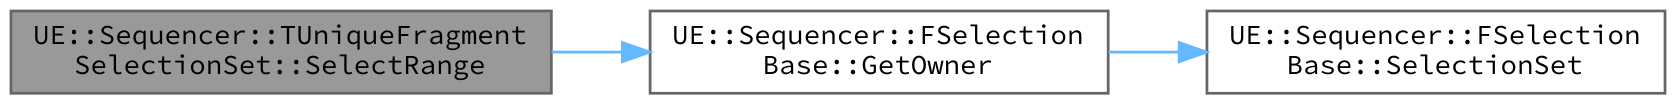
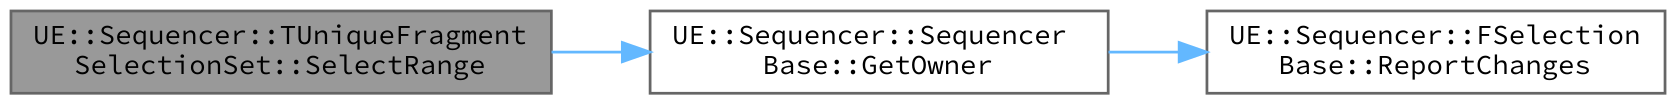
node "UE::Sequencer::FSelection Base::GetOwner": label "UE::Sequencer::FSelection Base::GetOwner" -> "UE::Sequencer::Sequencer Base::GetOwner"
node "UE::Sequencer::FSelection Base::SelectionSet": label "UE::Sequencer::FSelection Base::SelectionSet" -> "UE::Sequencer::FSelection Base::ReportChanges"
